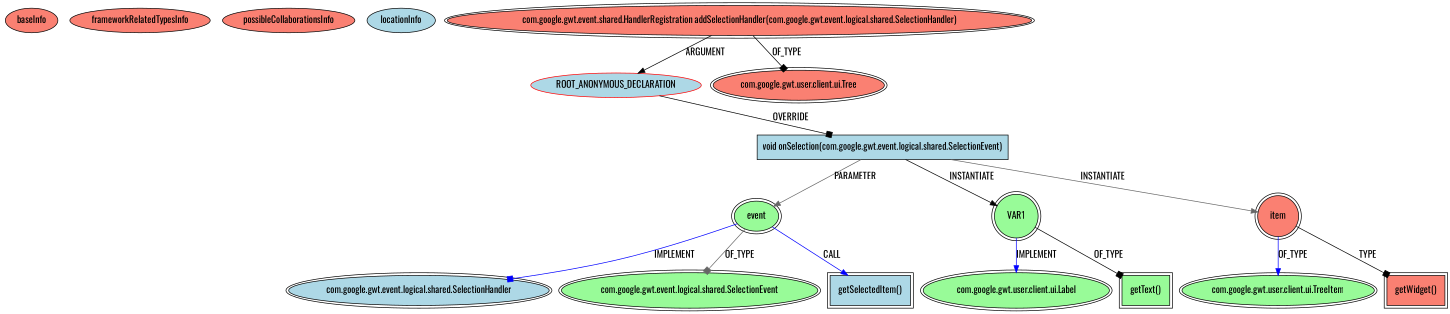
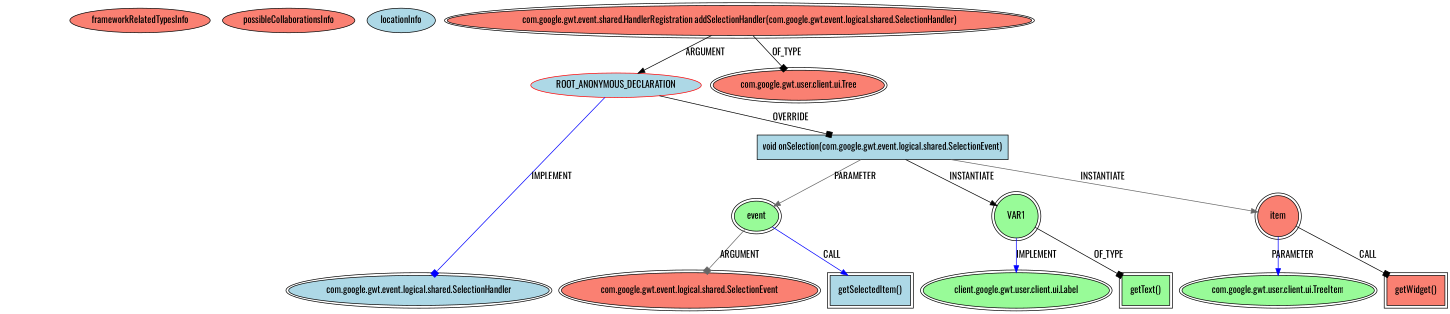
node "baseInfo": removed
edge "event" -> "com.google.gwt.event.logical.shared.SelectionEvent": label "OF_TYPE" -> "ARGUMENT"
edge "item" -> "com.google.gwt.user.client.ui.TreeItem": label "OF_TYPE" -> "PARAMETER"
edge "item" -> "getWidget()": label "TYPE" -> "CALL"
edge "event" -> "com.google.gwt.event.logical.shared.SelectionHandler": now "ROOT_ANONYMOUS_DECLARATION" -> "com.google.gwt.event.logical.shared.SelectionHandler"
node "com.google.gwt.event.logical.shared.SelectionEvent": fillcolor palegreen -> salmon
node "com.google.gwt.user.client.ui.Label": label "com.google.gwt.user.client.ui.Label" -> "client.google.gwt.user.client.ui.Label"
